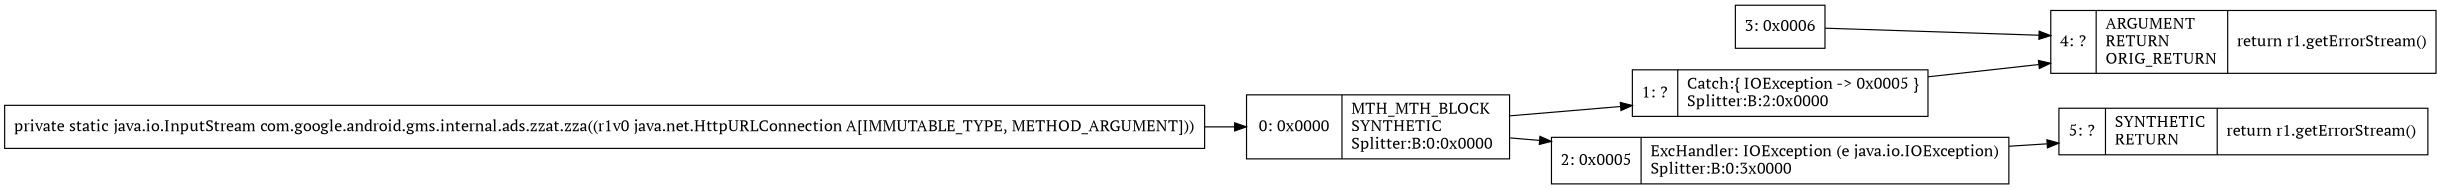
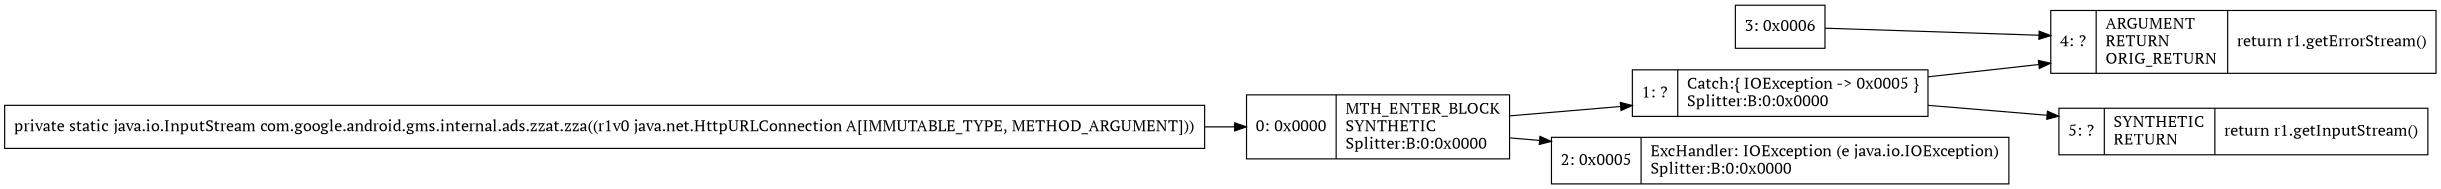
node "1: ?": text "Splitter:B:2:0x0000" -> "Splitter:B:0:0x0000"
node "0: 0x0000": text "MTH_MTH_BLOCK" -> "MTH_ENTER_BLOCK"
node "5: ?": text "return r1.getErrorStream()" -> "return r1.getInputStream()"
edge "2: 0x0005" -> "5: ?": now "1: ?" -> "5: ?"
node "2: 0x0005": text "Splitter:B:0:3x0000" -> "Splitter:B:0:0x0000"
